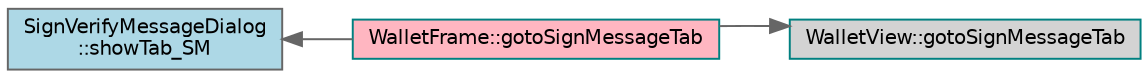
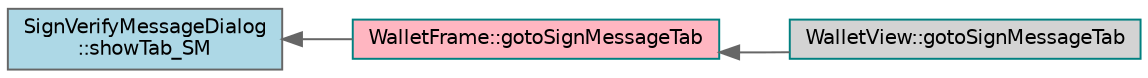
edge "WalletFrame::gotoSignMessageTab" -> "WalletView::gotoSignMessageTab": reversed
